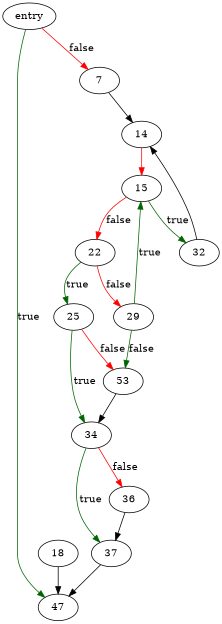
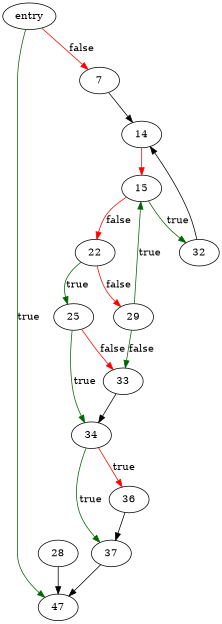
node "53": label "53" -> "33"
edge "34" -> "36": label "false" -> "true"
node "18": label "18" -> "28"
